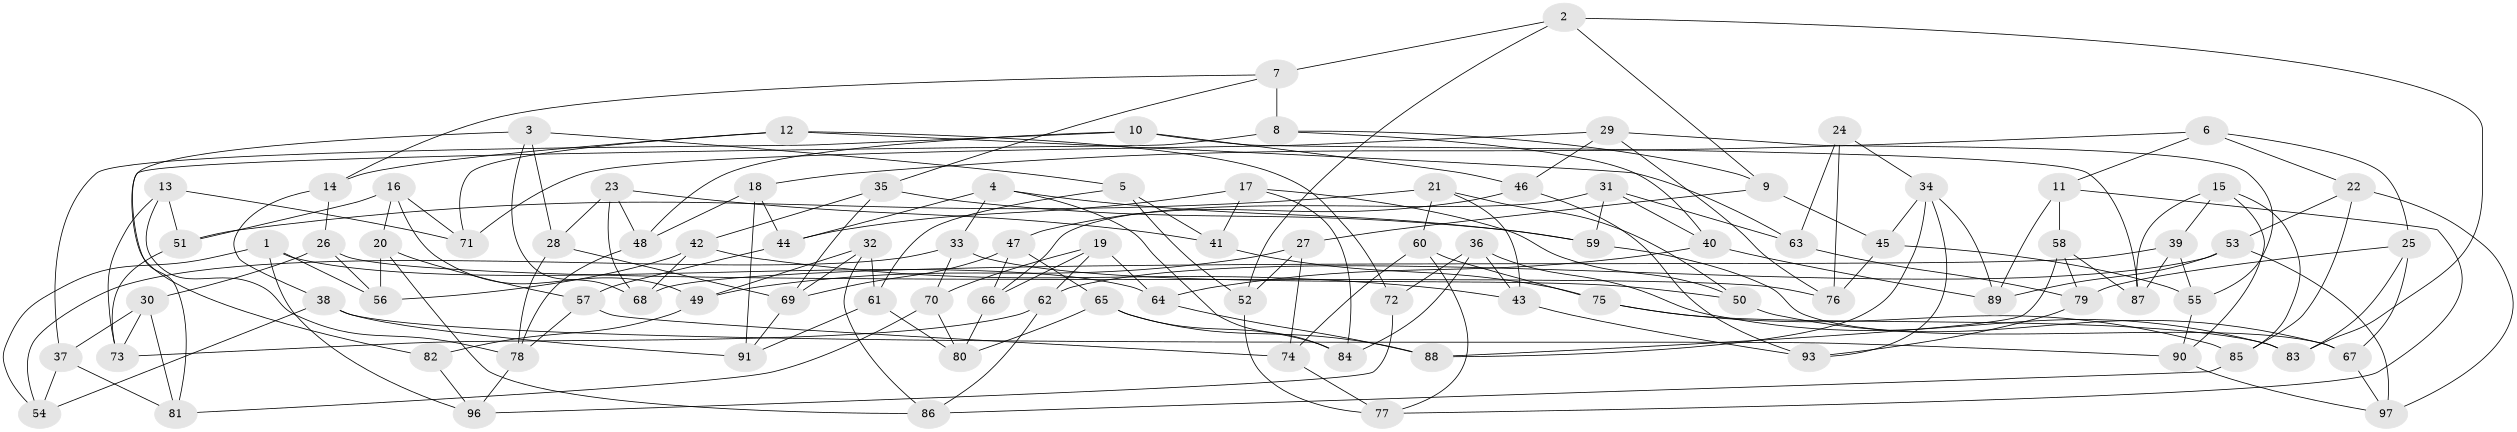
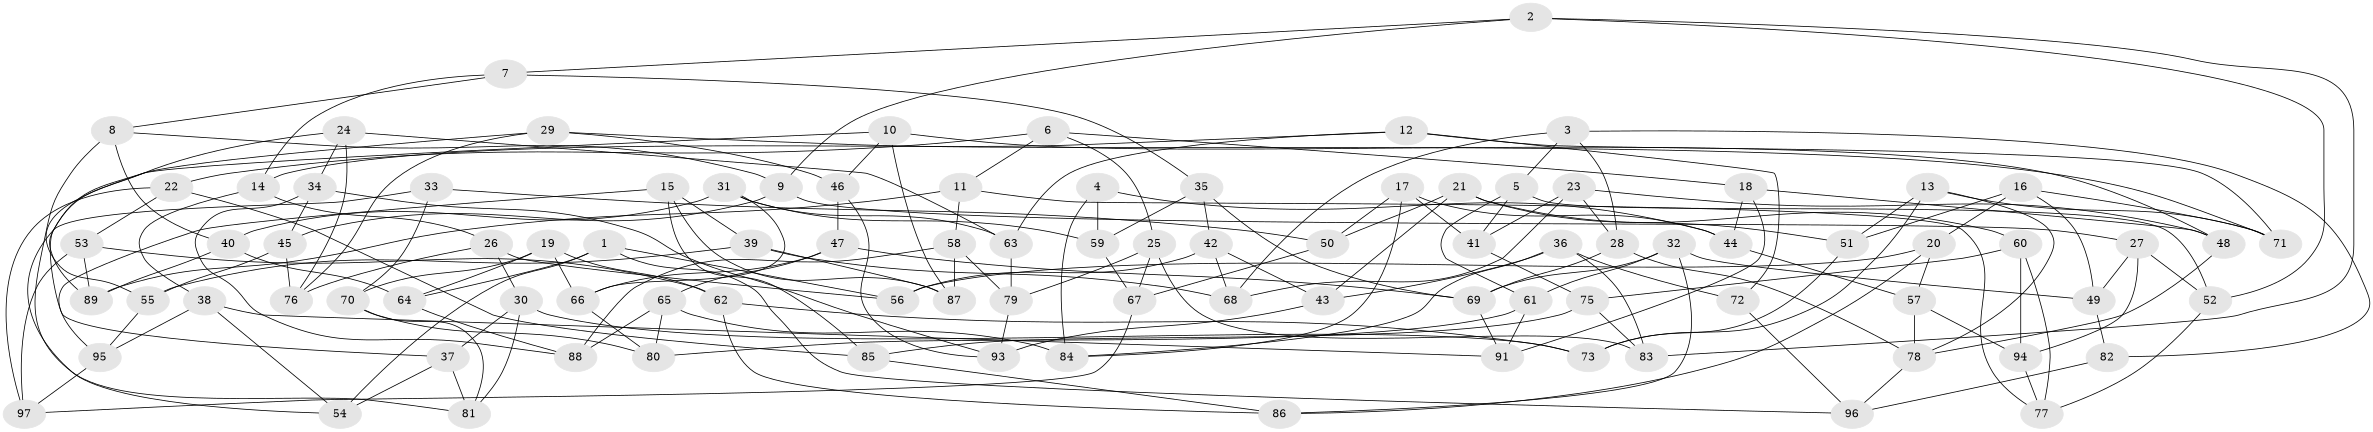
edge "4" -- "33": removed
edge "34" -- "89": now "24" -- "89"
node "74": label "74" -> "94"
node "90": label "90" -> "95"
